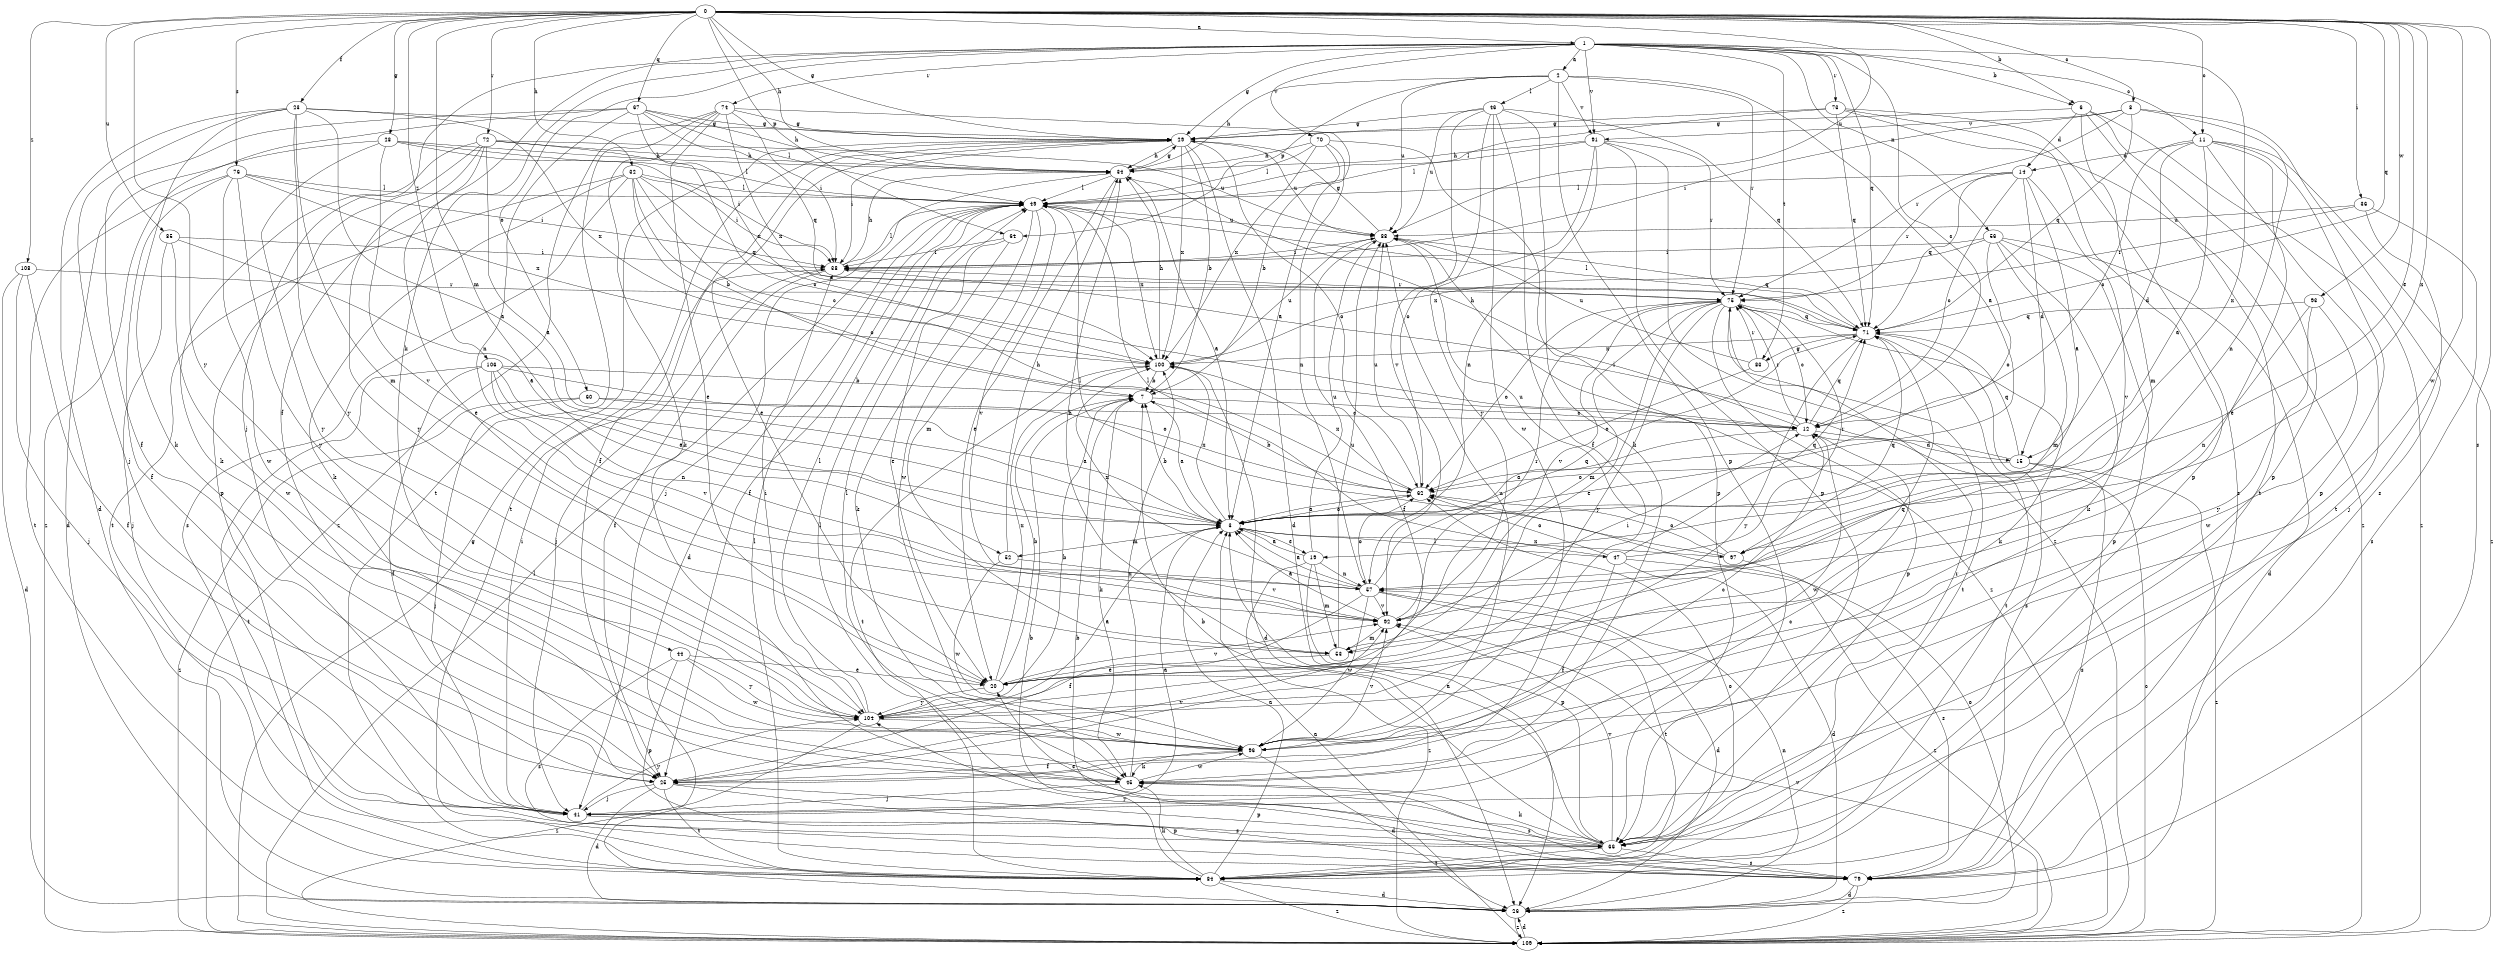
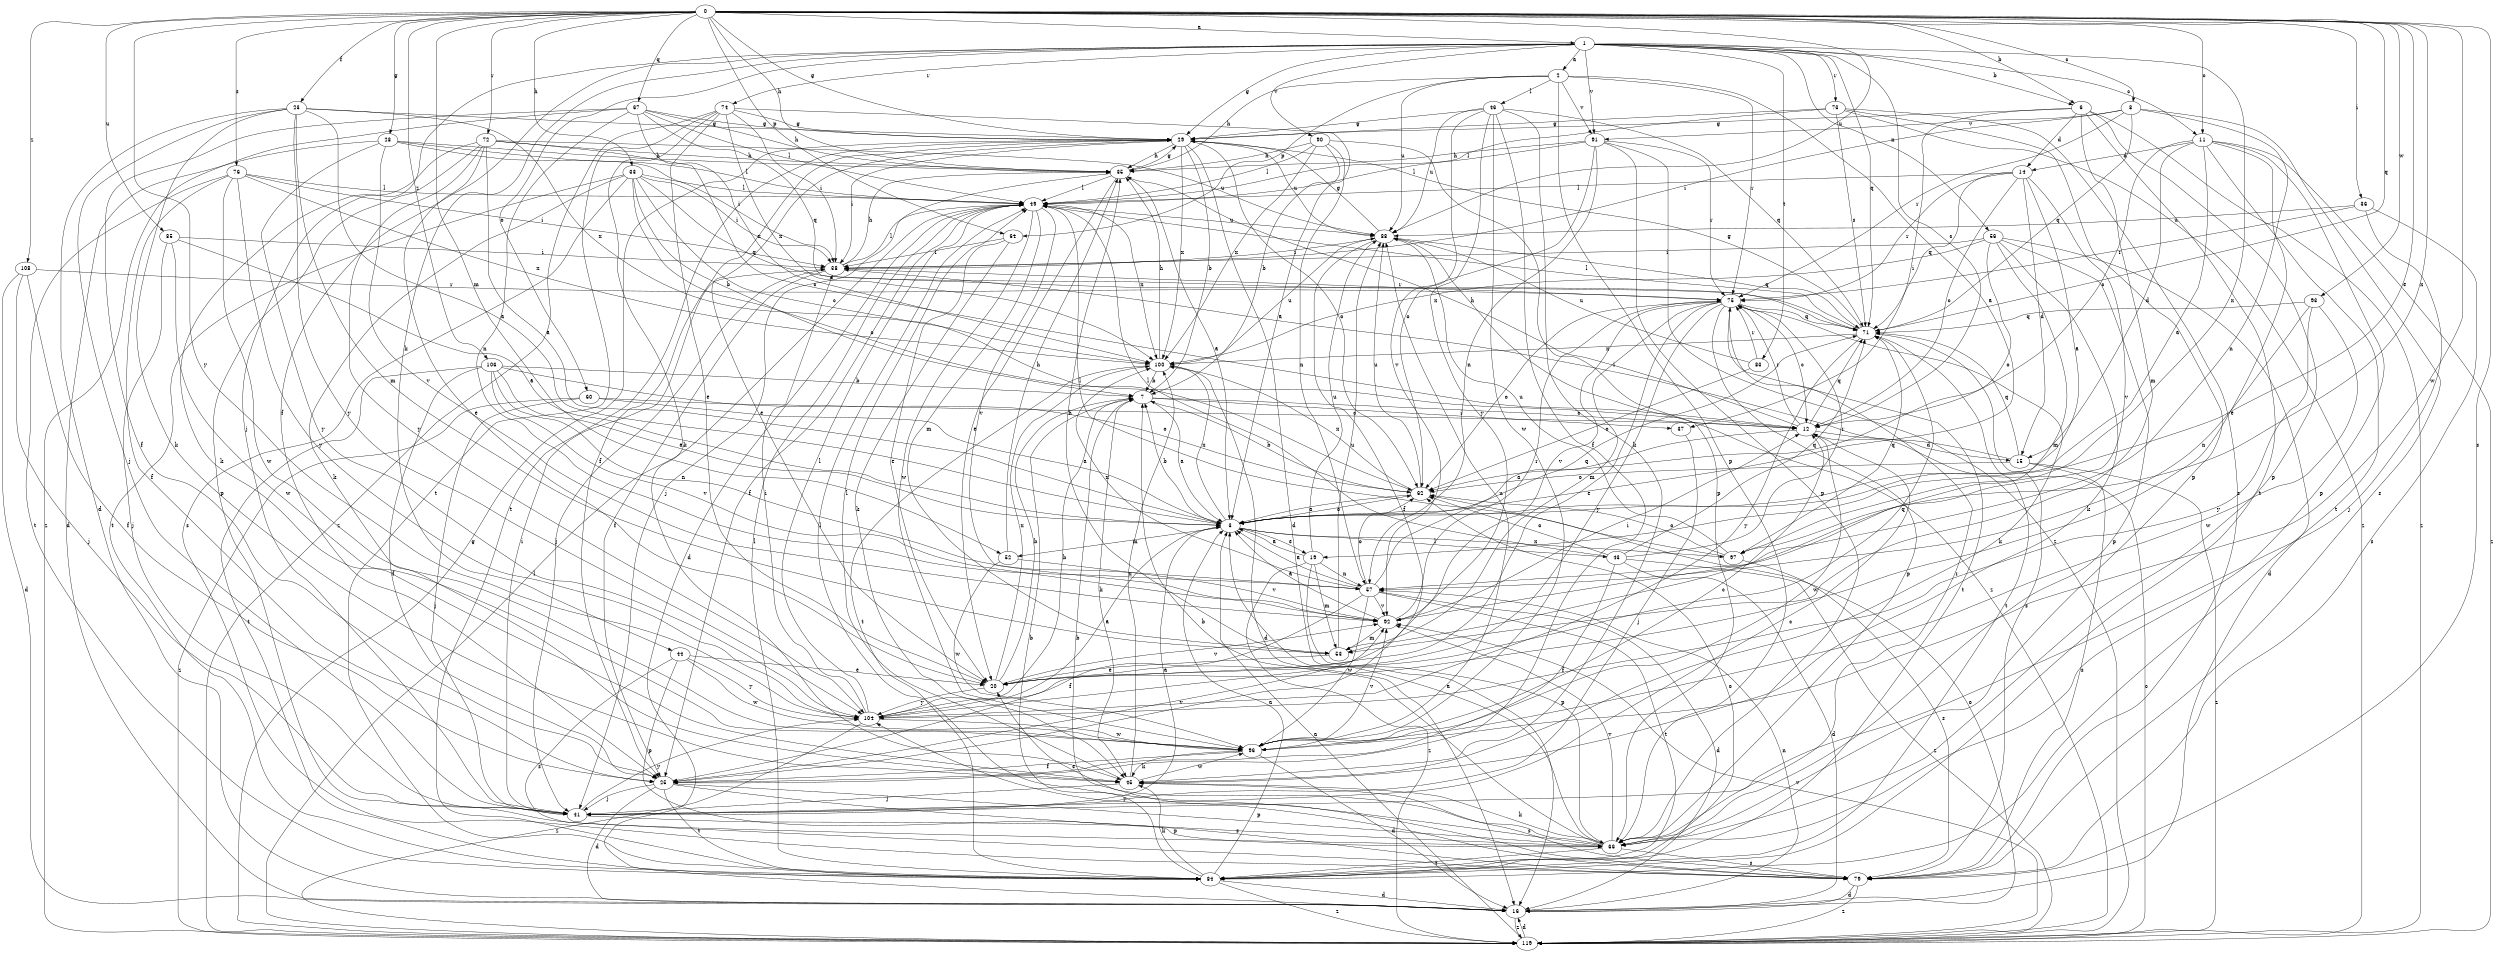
node "70": label "70" -> "90"
node "32": label "32" -> "33"
node "34": label "34" -> "35"
edge "73" -> "71": label "q" -> "s"
edge "71" -> "83": now "71" -> "29"
node "37": added
node "47": label "47" -> "43"
node "26": label "26" -> "16"
node "109": label "109" -> "119"
